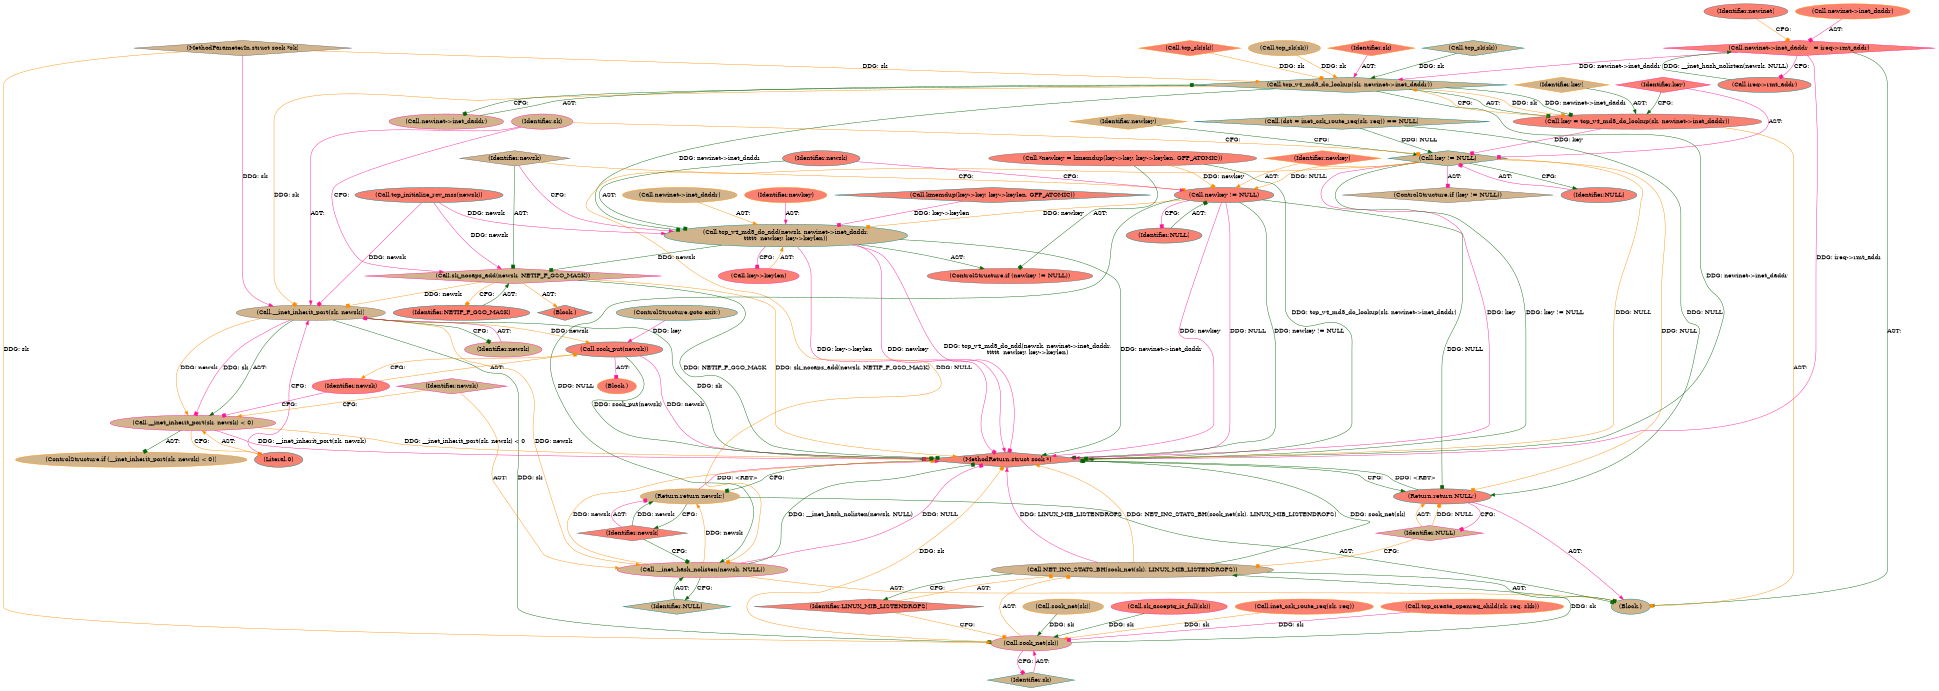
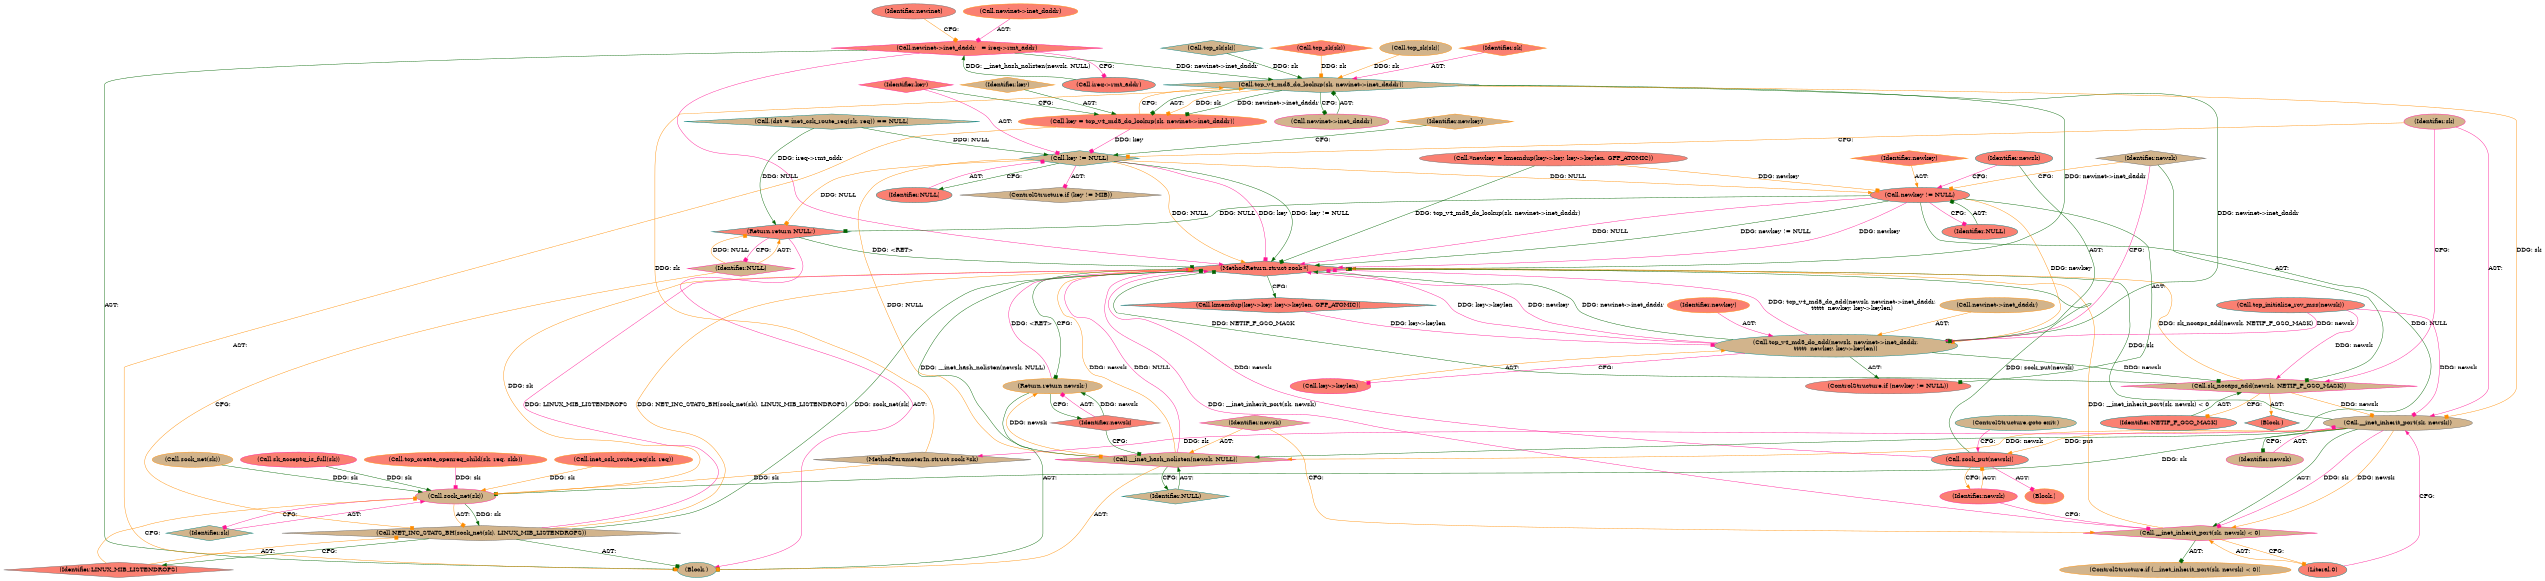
edge "(Call,newinet->inet_daddr   = ireq->rmt_addr)" -> "(Call,tcp_v4_md5_do_lookup(sk, newinet->inet_daddr))": color deeppink -> darkgreen
node "(Call,key = tcp_v4_md5_do_lookup(sk, newinet->inet_daddr))": color gray40 -> darkorange
edge "(MethodParameterIn,struct sock *sk)" -> "(Call,__inet_inherit_port(sk, newsk))": reversed
node "(ControlStructure,if (key != NULL))": label "(ControlStructure,if (key != NULL))" -> "(ControlStructure,if (key != MIB))"
edge "(Call,*newkey = kmemdup(key->key, key->keylen, GFP_ATOMIC))" -> "(ControlStructure,if (newkey != NULL))": now "(Call,newkey != NULL)" -> "(ControlStructure,if (newkey != NULL))"
edge "(Call,__inet_inherit_port(sk, newsk))" -> "(Call,sock_put(newsk))": label "DDG: newsk" -> "DDG: put"
edge "(ControlStructure,goto exit;)" -> "(Call,sock_put(newsk))": label "DDG: key" -> "CFG: "
node "(Call,__inet_inherit_port(sk, newsk) < 0)": shape ellipse -> diamond
edge "(MethodReturn,struct sock *)" -> "(Return,return NULL;)": now "(MethodReturn,struct sock *)" -> "(Call,kmemdup(key->key, key->keylen, GFP_ATOMIC))"
node "(Return,return NULL;)": shape ellipse -> diamond
node "(Call,__inet_hash_nolisten(newsk, NULL))": shape ellipse -> diamond
node "(Call,NET_INC_STATS_BH(sock_net(sk), LINUX_MIB_LISTENDROPS))": shape ellipse -> diamond
